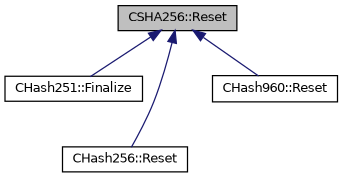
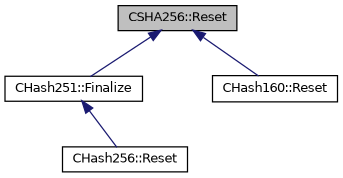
node "CHash960::Reset": label "CHash960::Reset" -> "CHash160::Reset"
edge "CHash256::Reset" -> "CSHA256::Reset": now "CHash256::Reset" -> "CHash251::Finalize"
